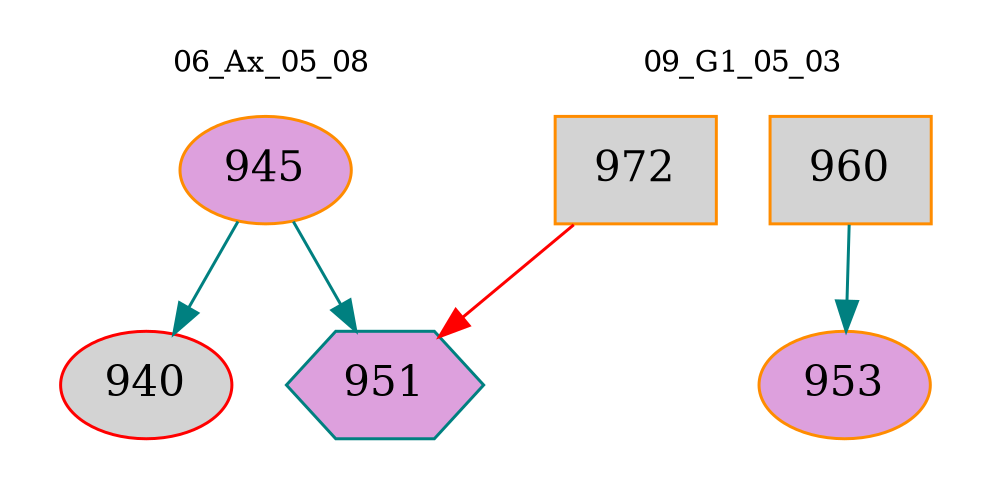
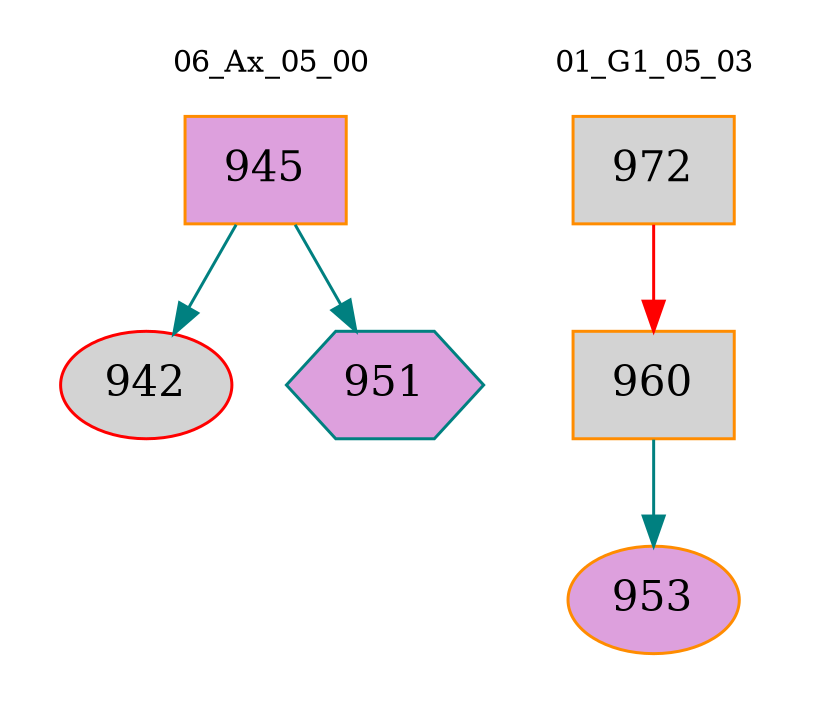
cluster "06_Ax_05_08": label "06_Ax_05_08" -> "06_Ax_05_00"
cluster "09_G1_05_03": label "09_G1_05_03" -> "01_G1_05_03"
node "945": shape ellipse -> box
edge "972" -> "951": now "972" -> "960"
node "940": label "940" -> "942"
